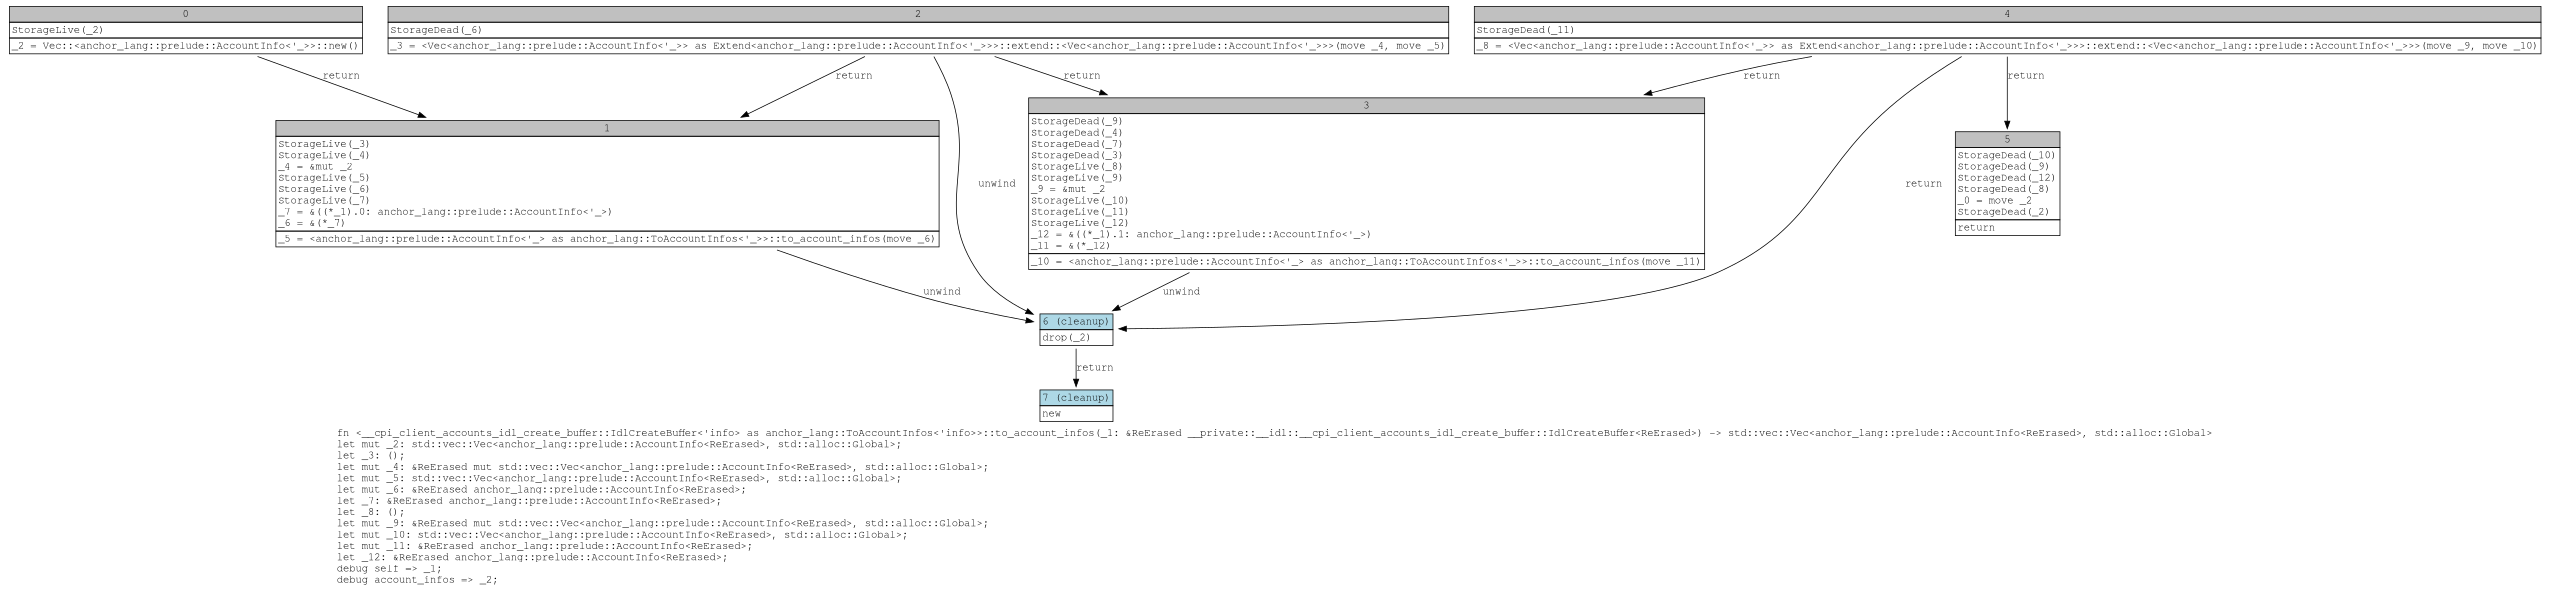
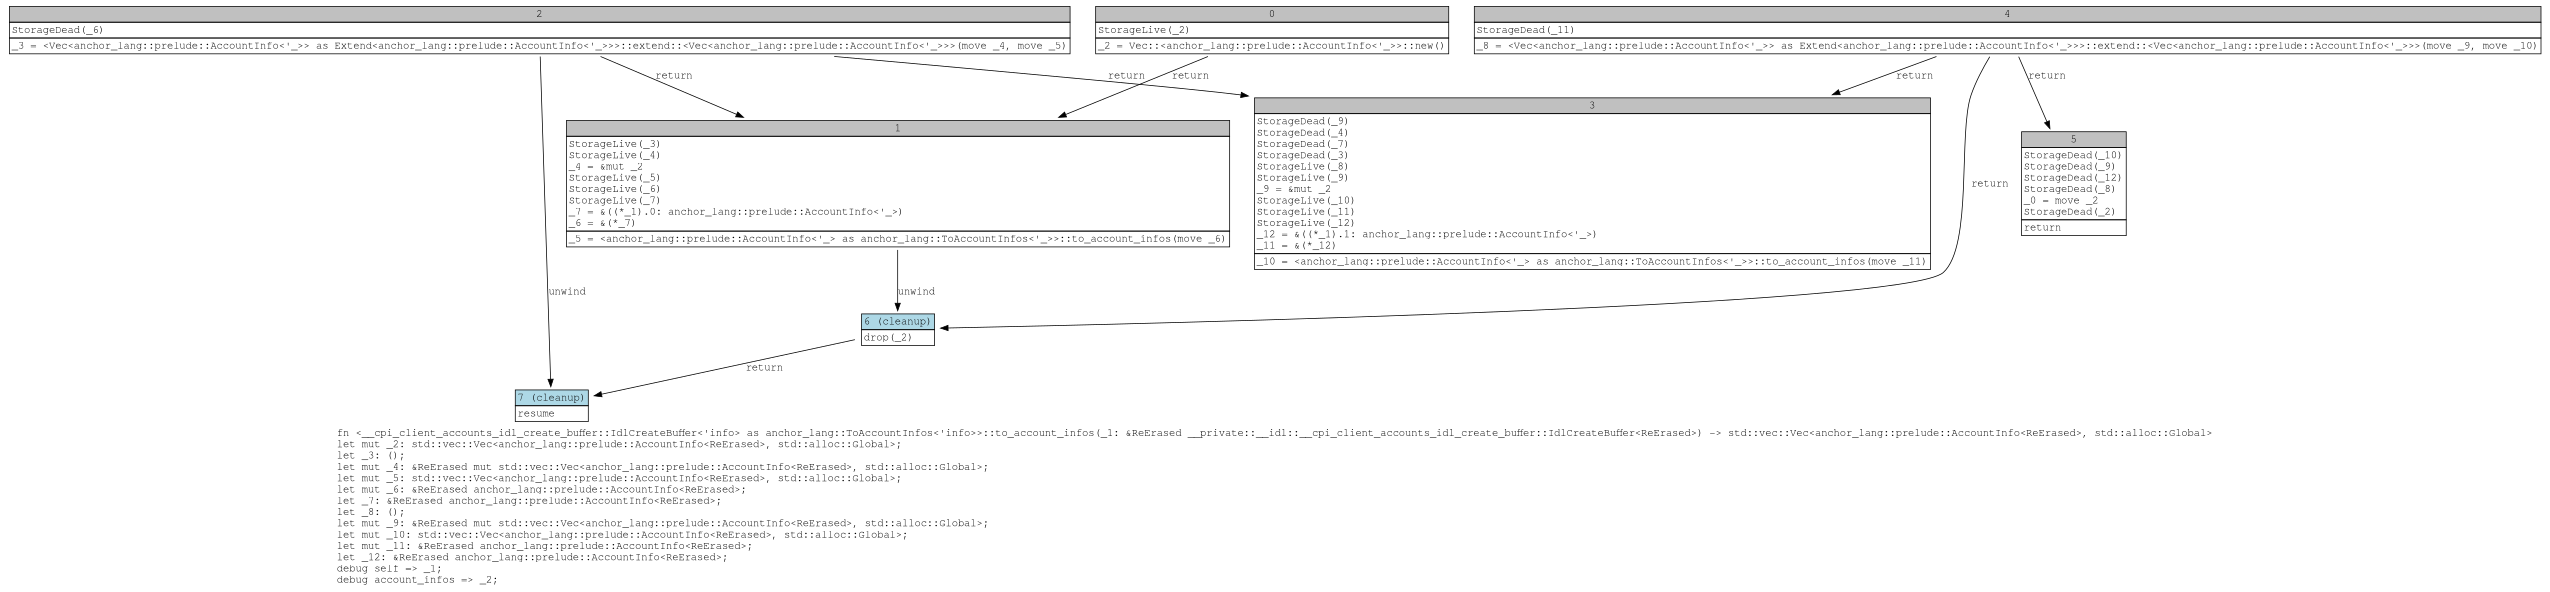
edge "2" -> "6 (cleanup)": now "2" -> "7 (cleanup)"
edge "3" -> "6 (cleanup)": removed, label "unwind"
node "7 (cleanup)": text "new" -> "resume"
